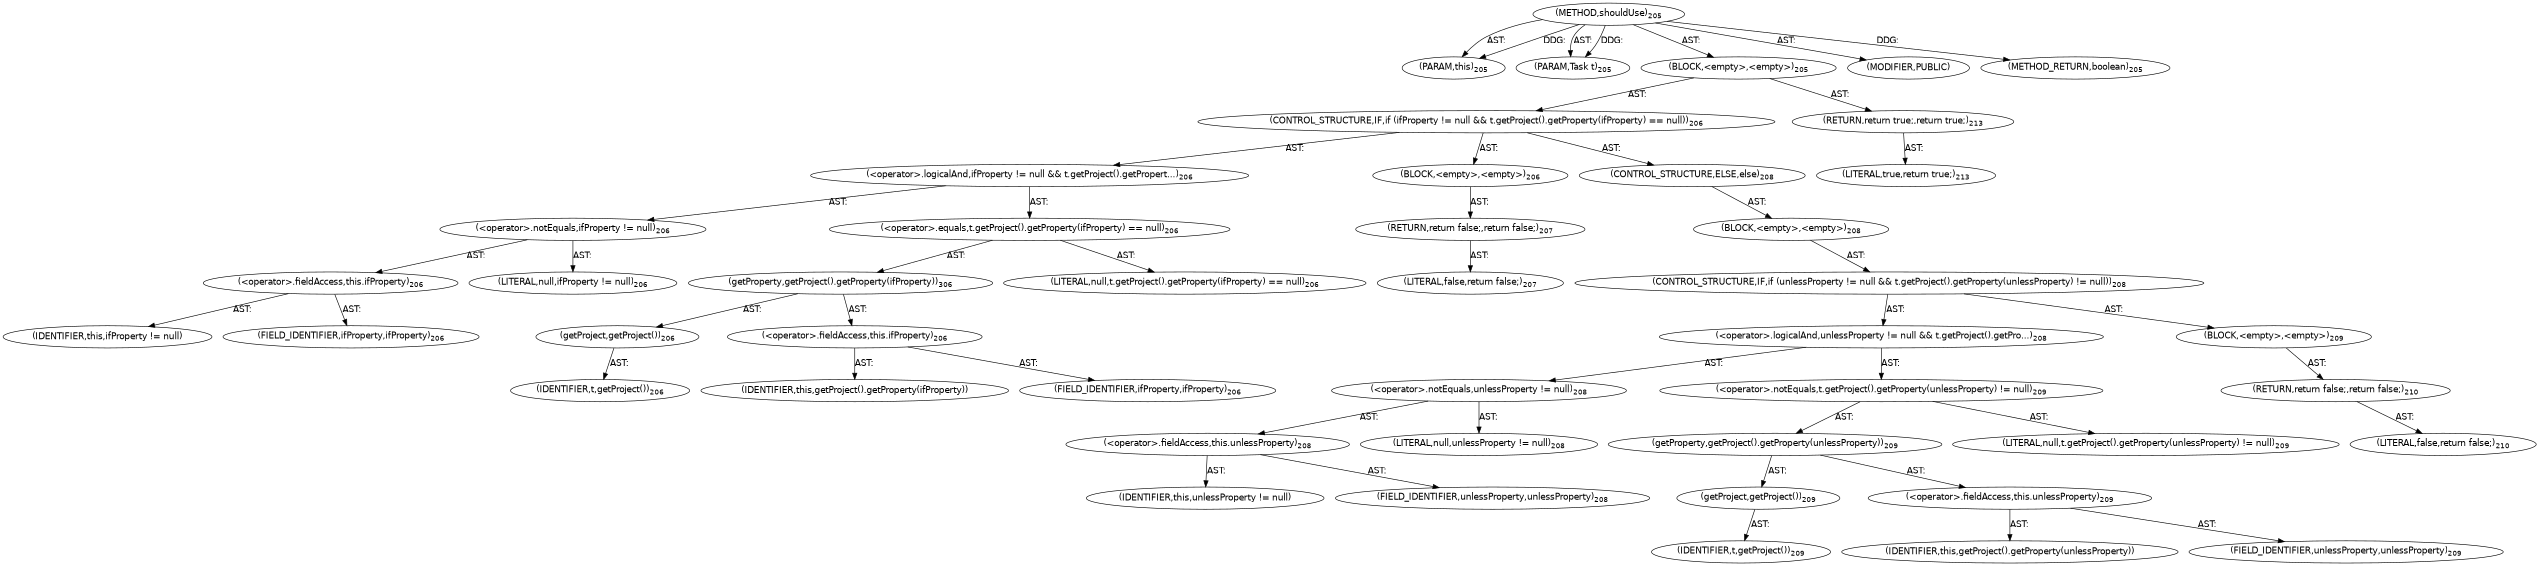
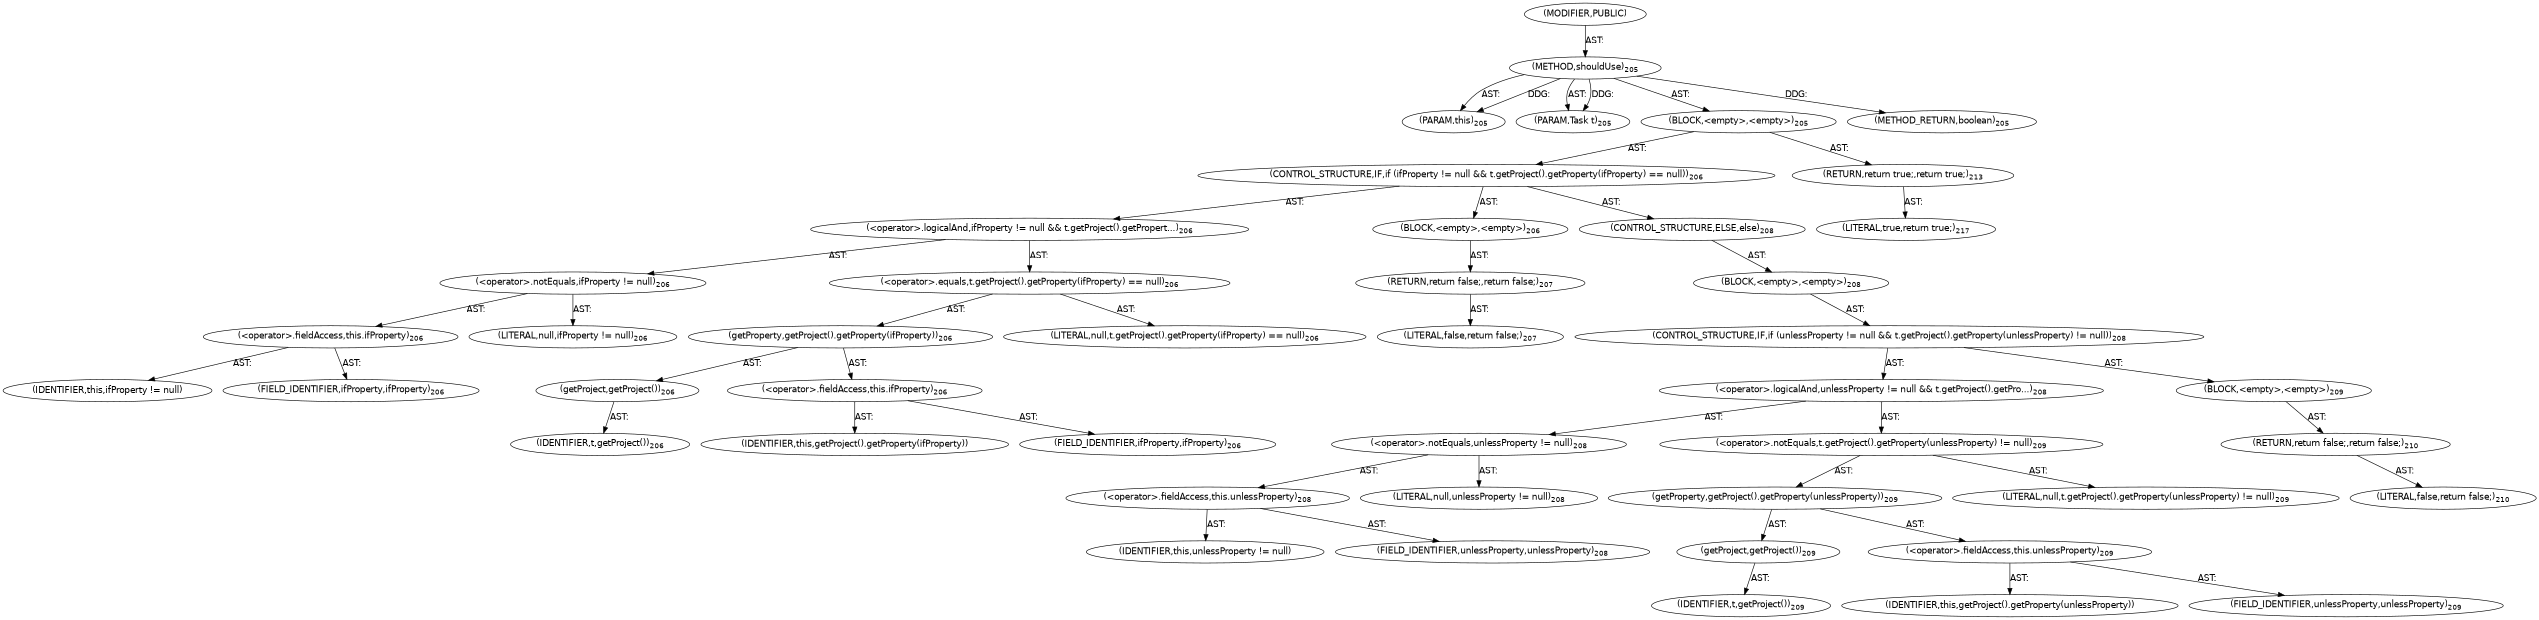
edge "(METHOD,shouldUse)" -> "(MODIFIER,PUBLIC)": reversed
node "(LITERAL,true,return true;)": text "213" -> "217"
node "(getProperty,getProject().getProperty(ifProperty))": text "306" -> "206"
